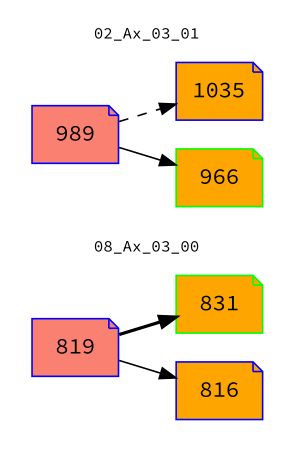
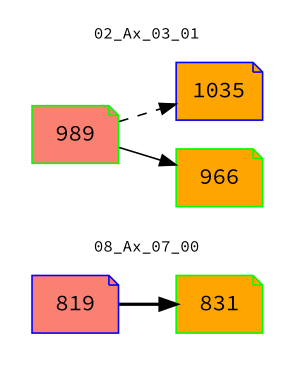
node "989": color blue -> green
cluster "08_Ax_03_00": label "08_Ax_03_00" -> "08_Ax_07_00"
node "816": removed
